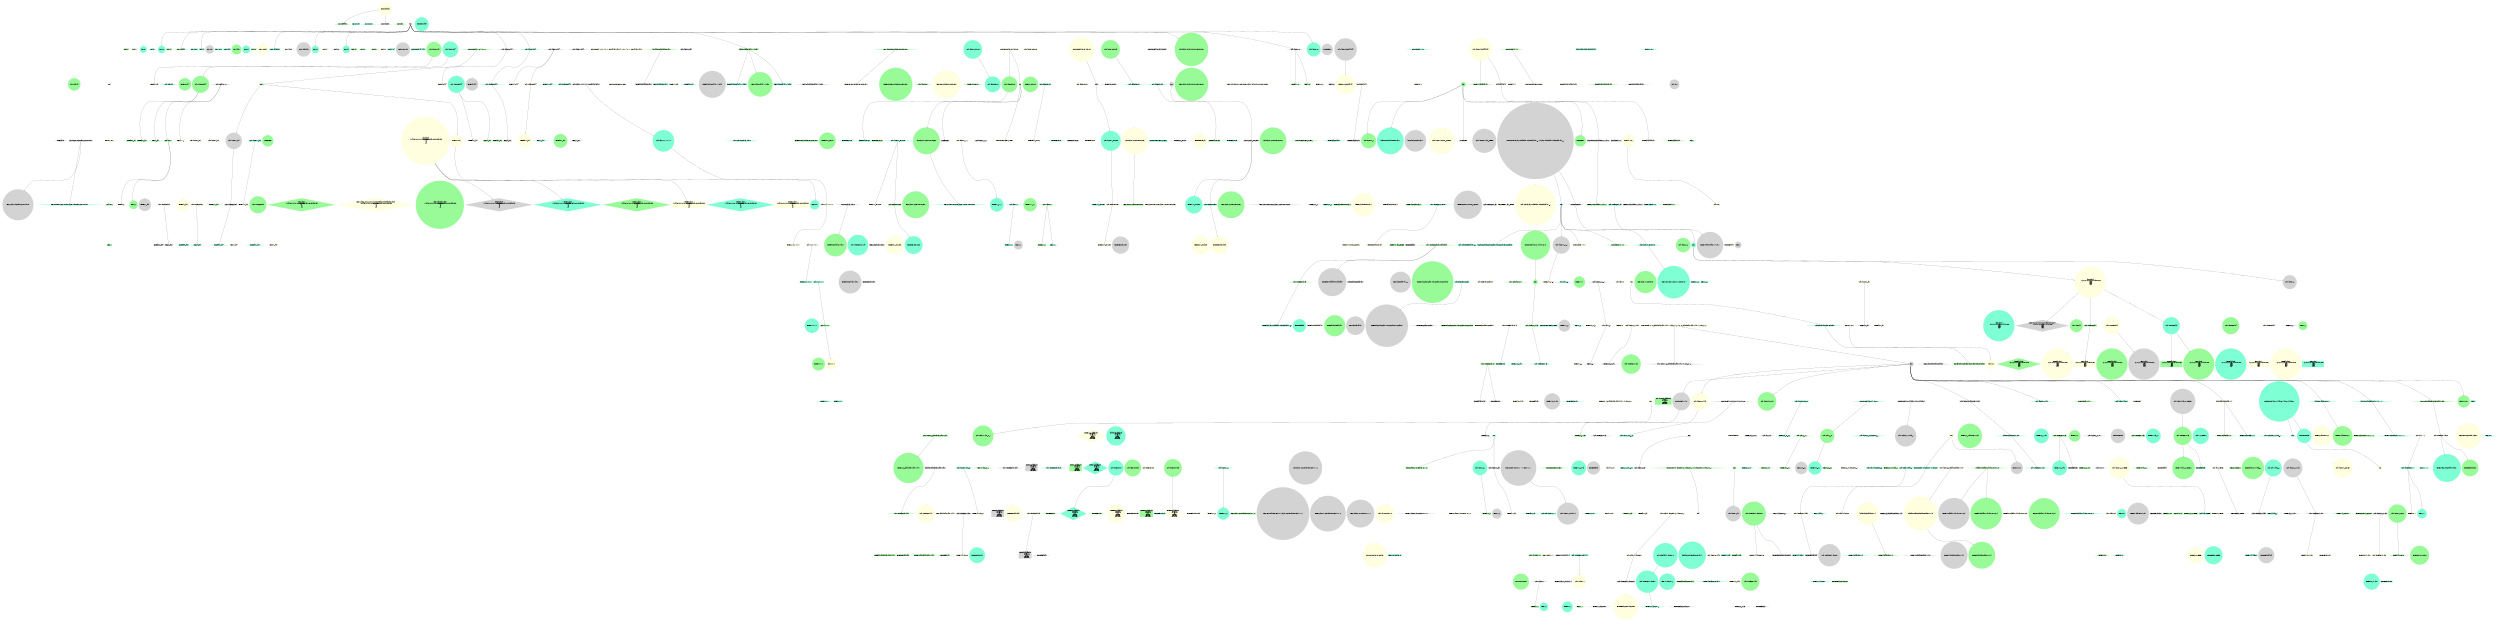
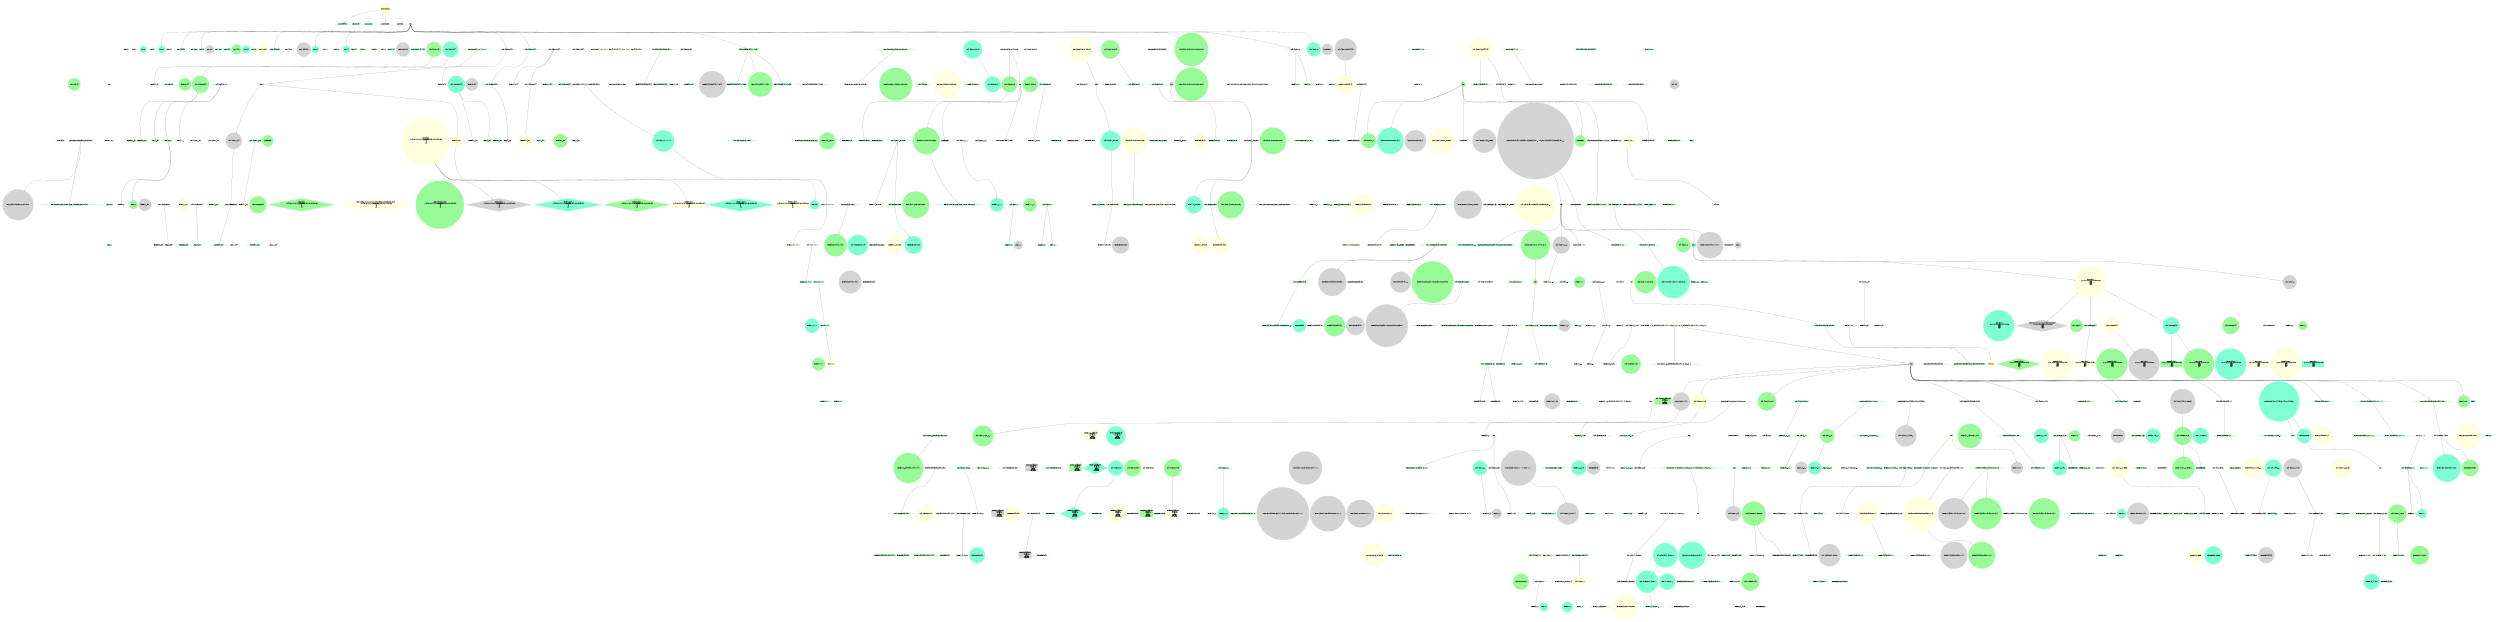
node "(METHOD_RETURN,int __fastcall)": removed
node "(<operator>.assignment,v32 = v19->flags)": fillcolor aquamarine -> lightyellow
node "(IDENTIFIER,v19,hostapd_set_sta_flags(v12, v19))": removed
node "(IDENTIFIER,v24,wpa_auth_sm_event(v23, v24))": removed
node "(CONTROL_TARGET,goto LABEL_41;,goto LABEL_41;)": label "(CONTROL_TARGET,goto LABEL_41;,goto LABEL_41;)" -> "(CONTROL_STRUCTURE,goto LABEL_41;,goto LABEL_41;)"
node "(IDENTIFIER,reassoc,reassoc && v19->auth_alg == 2)": fillcolor palegreen -> lightyellow
